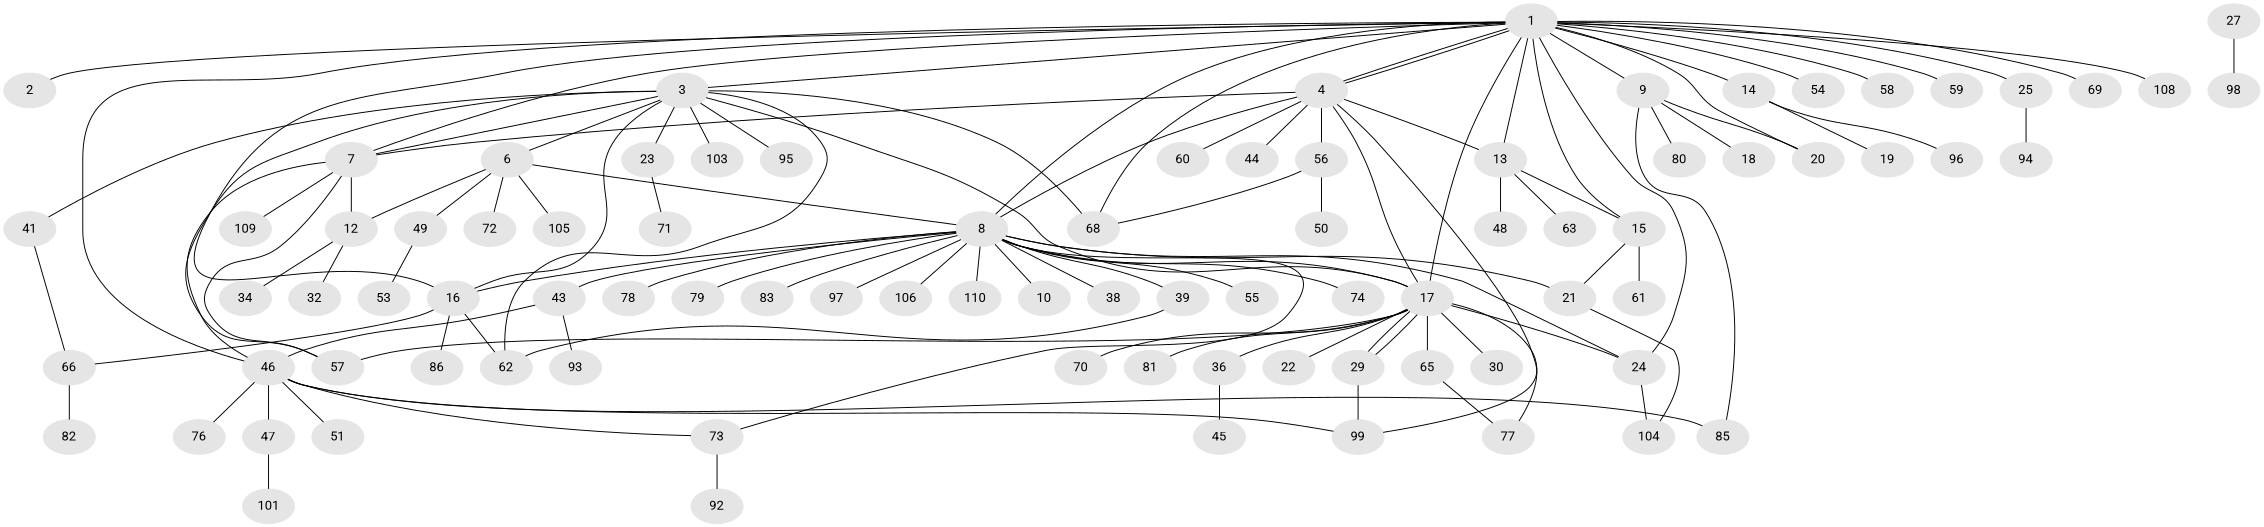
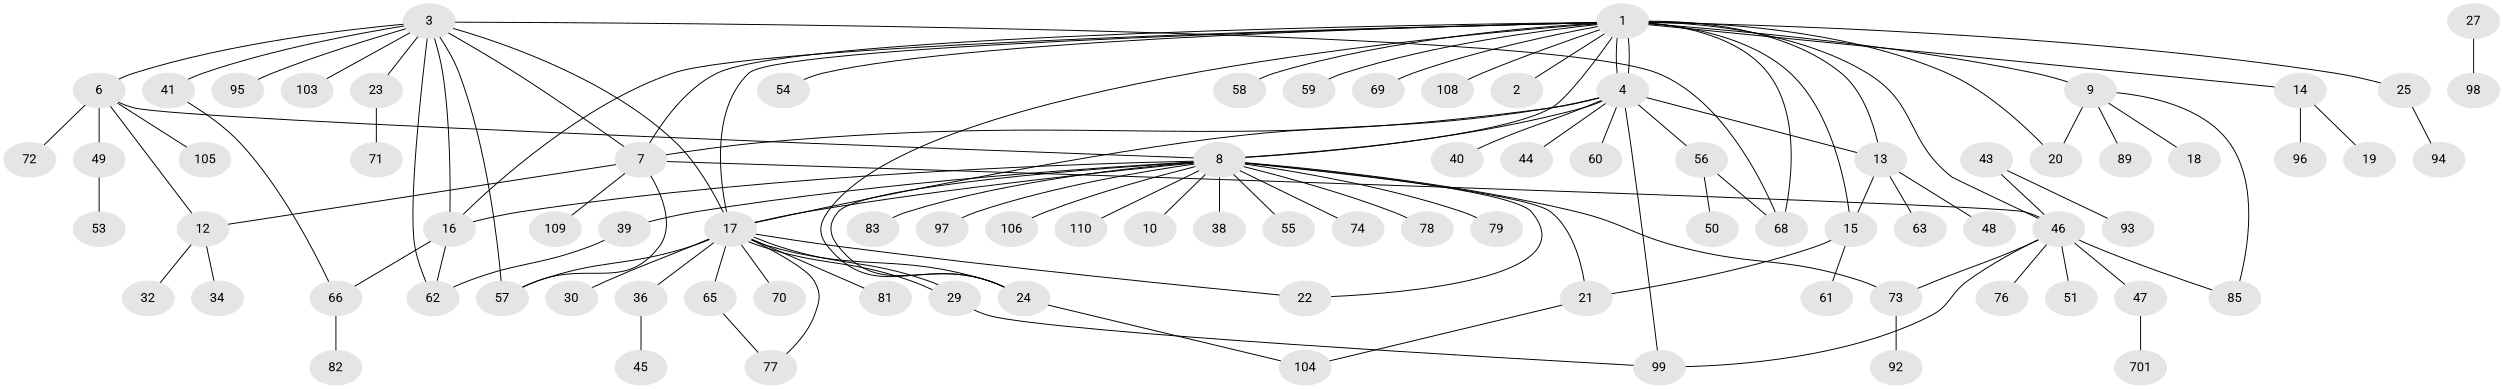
edge "1" -- "3": removed
node "40": added
node "80": label "80" -> "89"
edge "8" -- "43": now "8" -- "22"
node "86": removed
node "101": label "101" -> "701"
